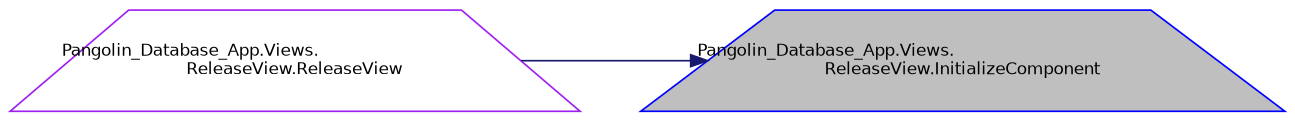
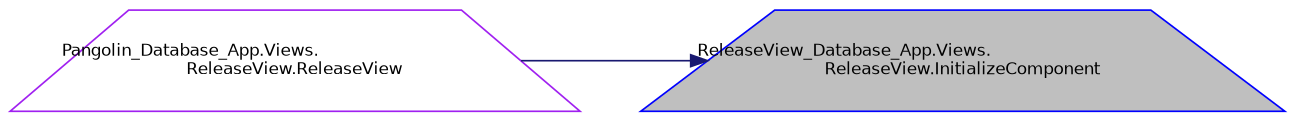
node "Pangolin_Database_App.Views. ReleaseView.InitializeComponent": label "Pangolin_Database_App.Views. ReleaseView.InitializeComponent" -> "ReleaseView_Database_App.Views. ReleaseView.InitializeComponent"
